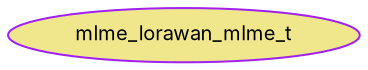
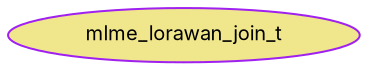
node "mlme_lorawan_mlme_t": label "mlme_lorawan_mlme_t" -> "mlme_lorawan_join_t"
